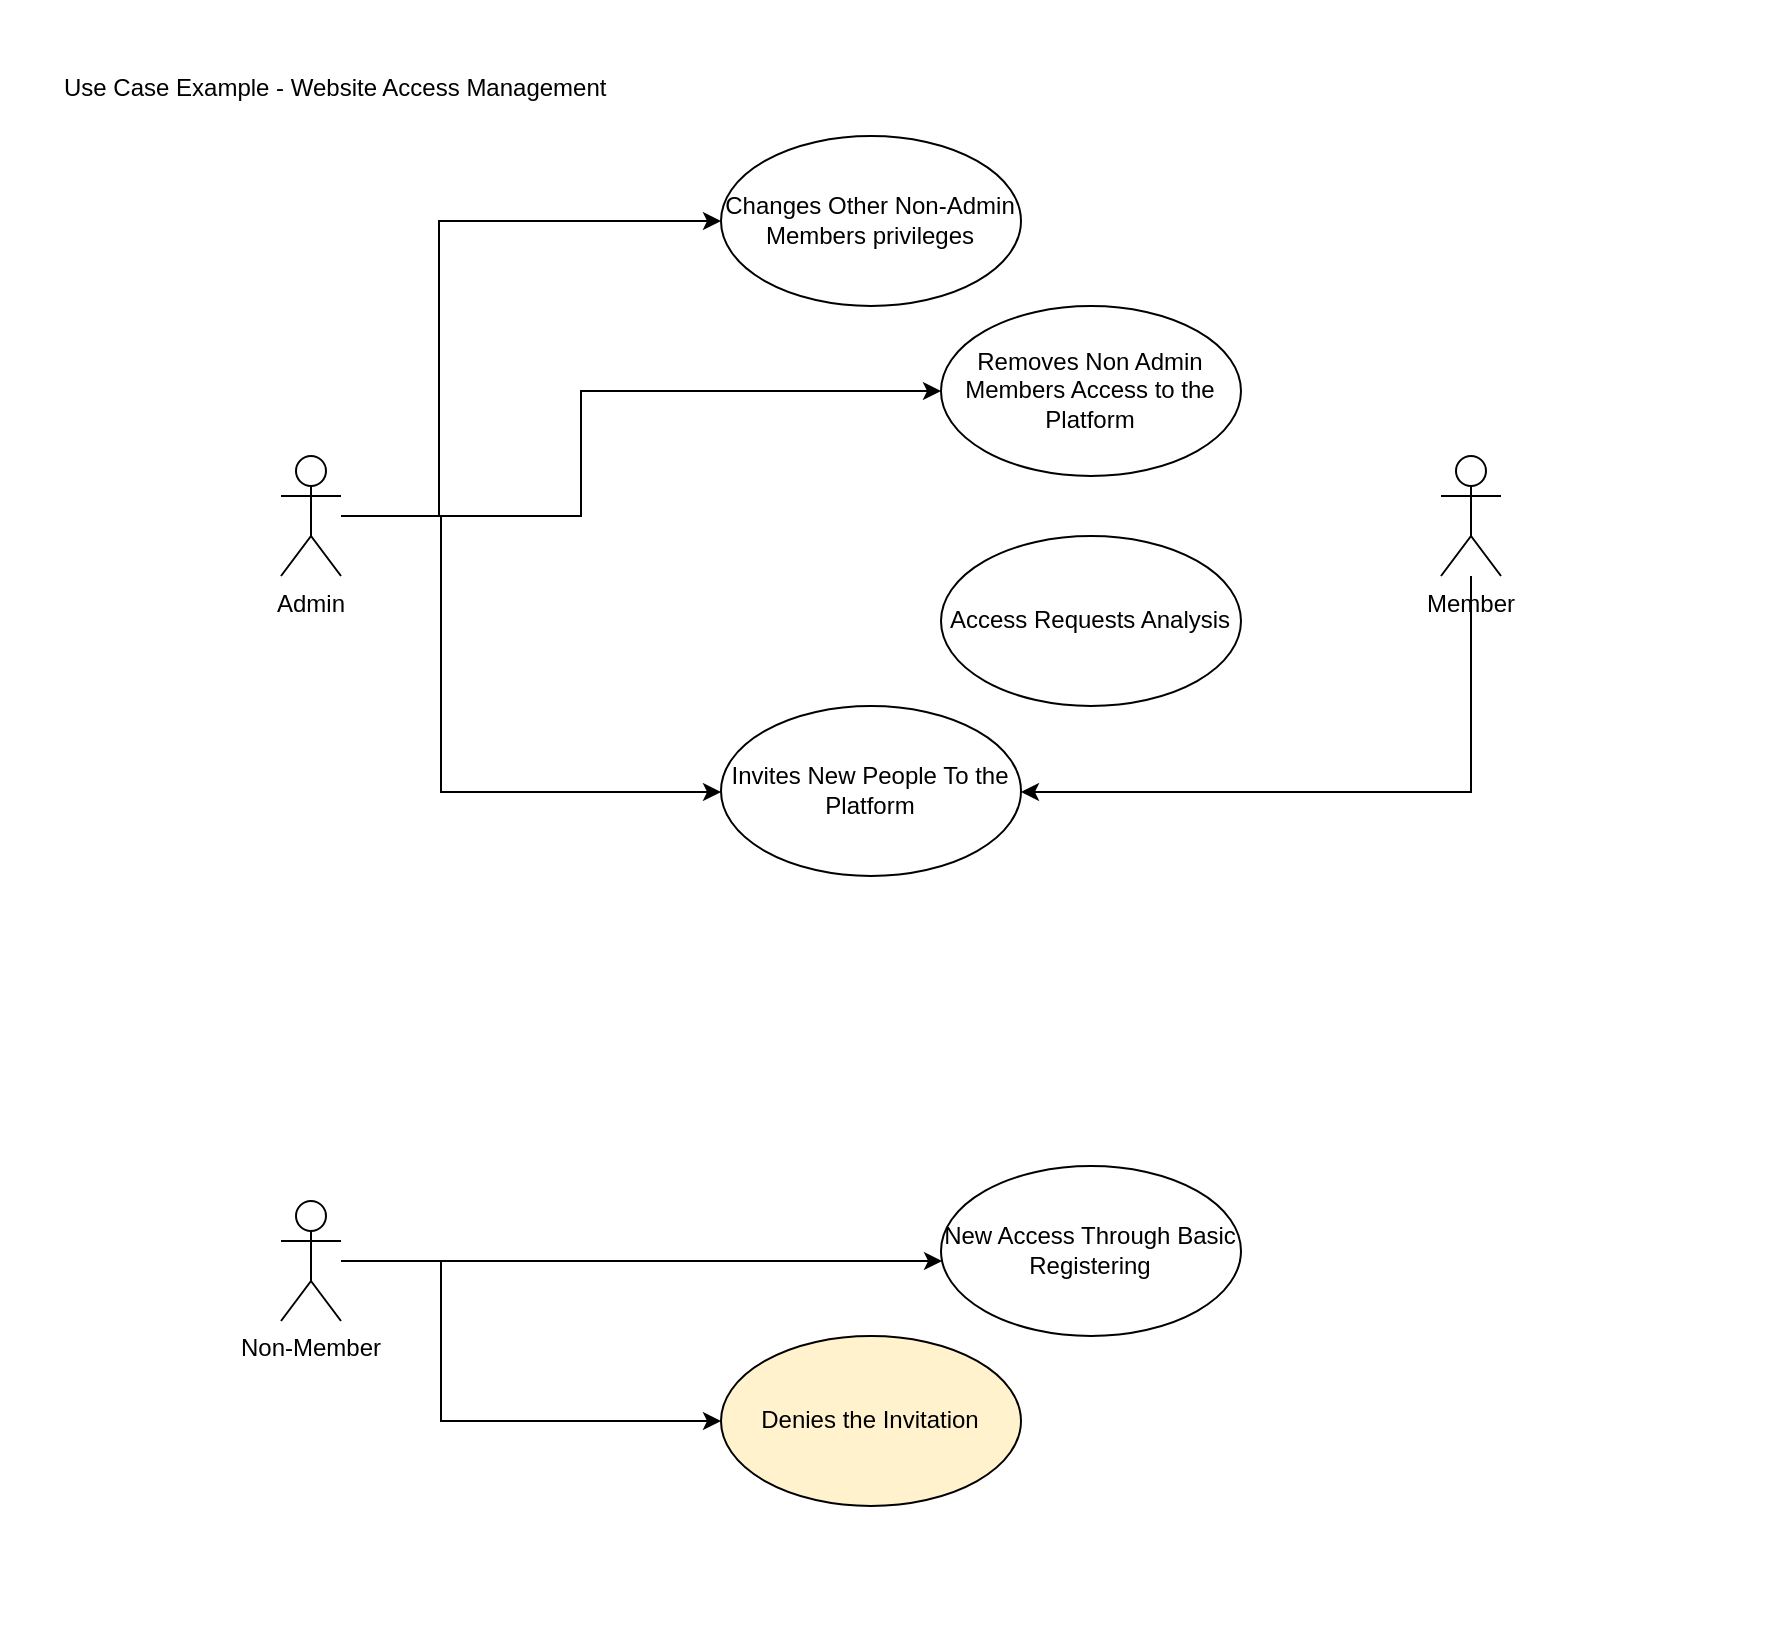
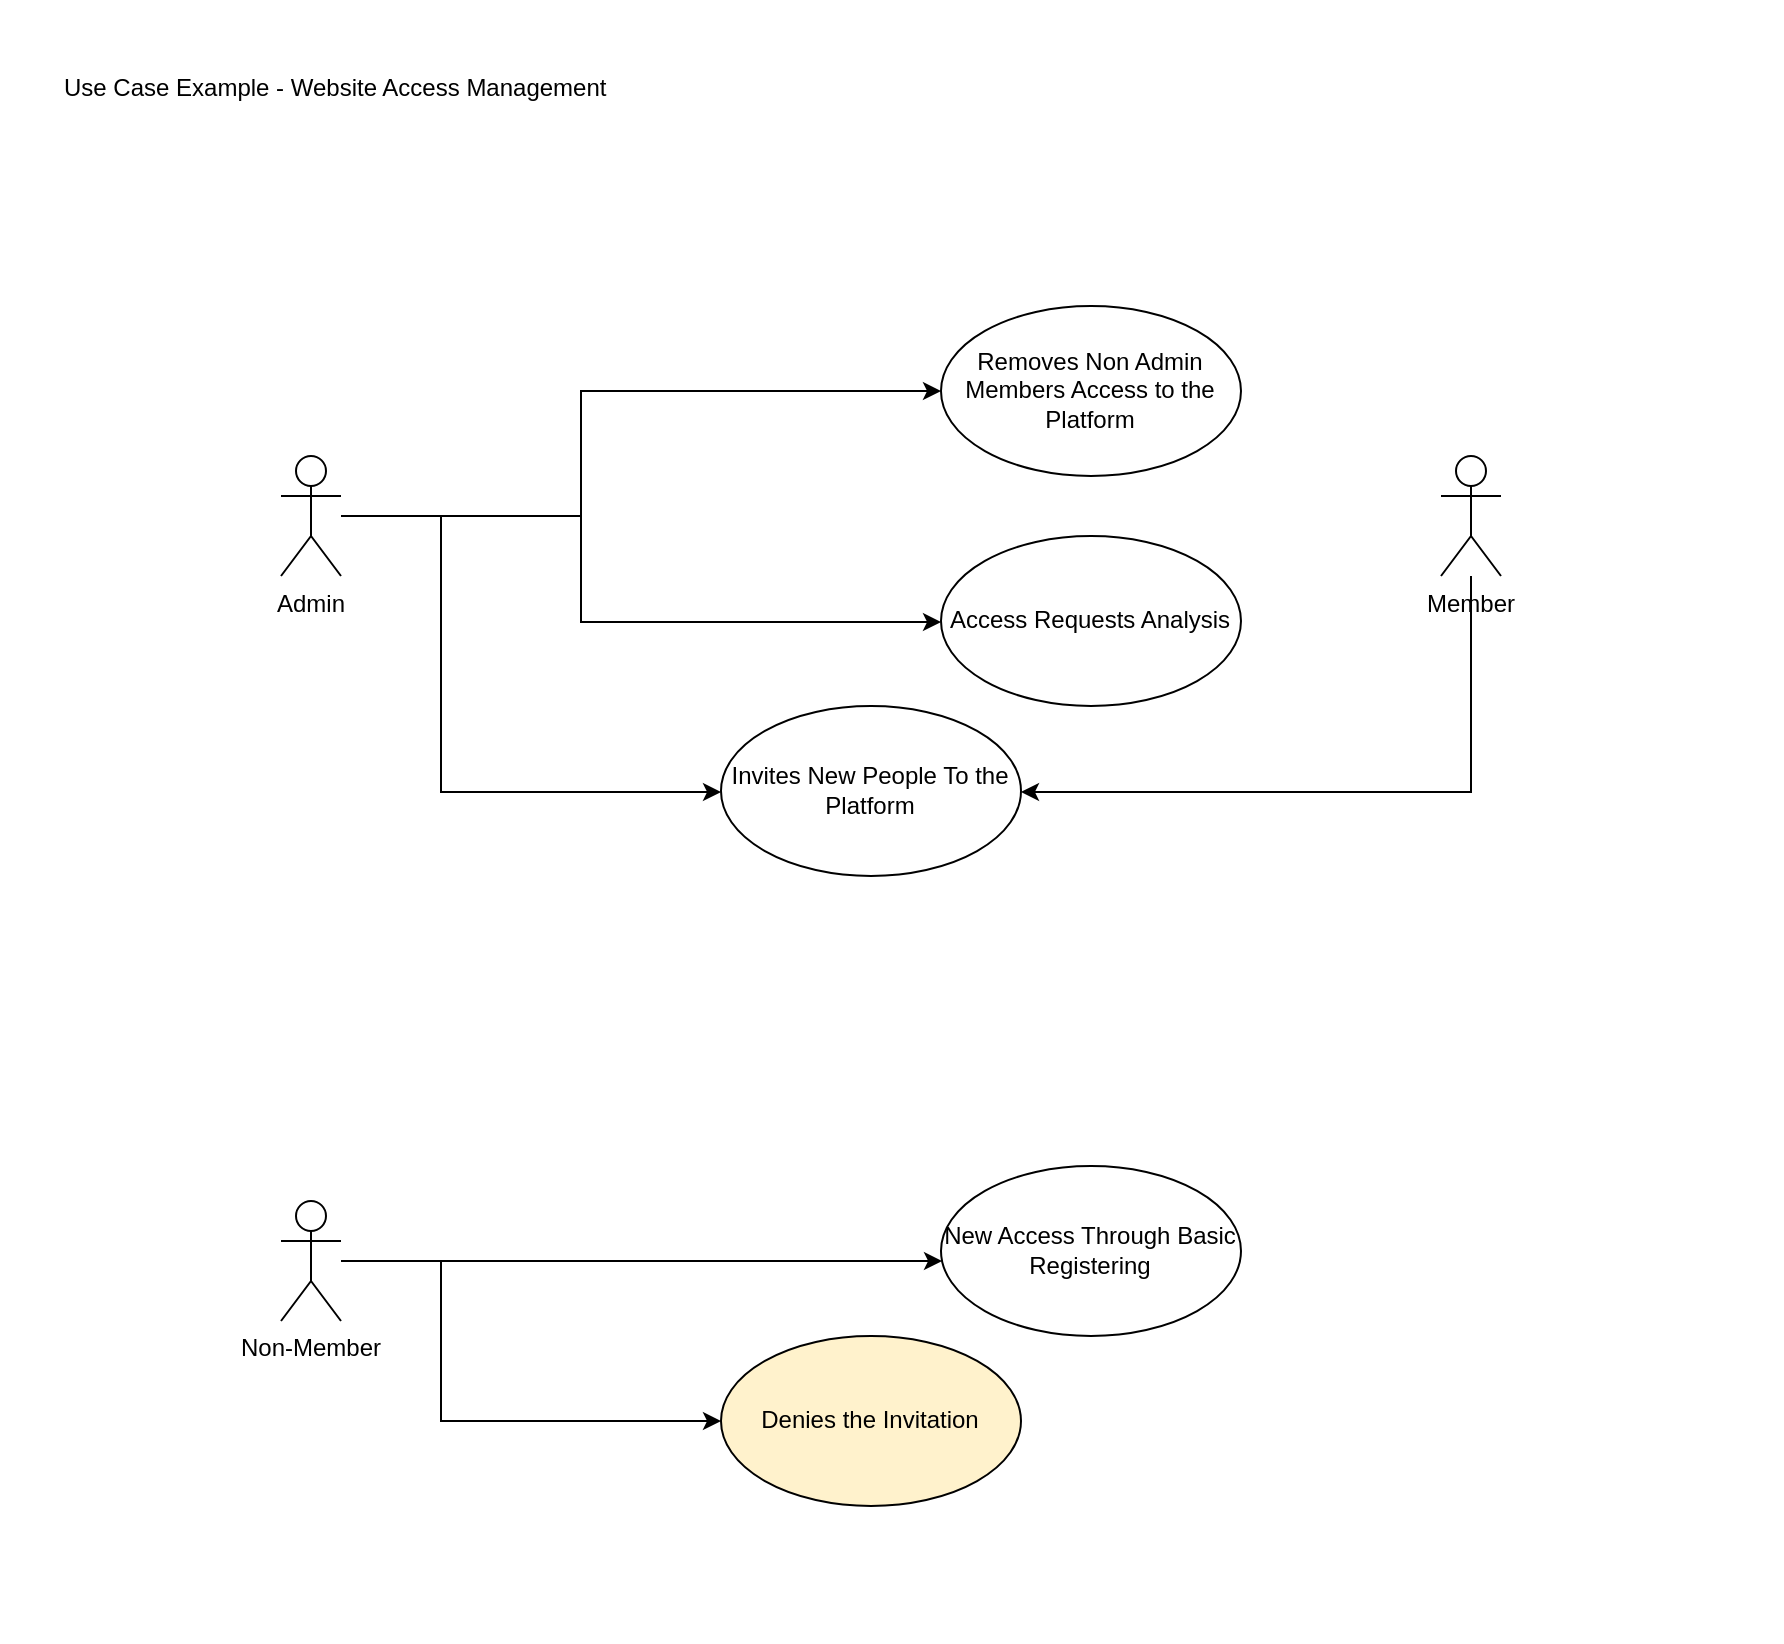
node "Changes Other Non-Admin Members privileges": removed
edge "Admin" -> "Changes Other Non-Admin Members privileges": removed
edge "Admin" -> "Access Requests Analysis": added
